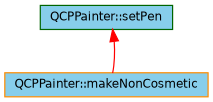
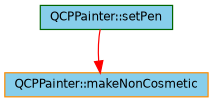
edge "QCPPainter::makeNonCosmetic" -> "QCPPainter::setPen": reversed
